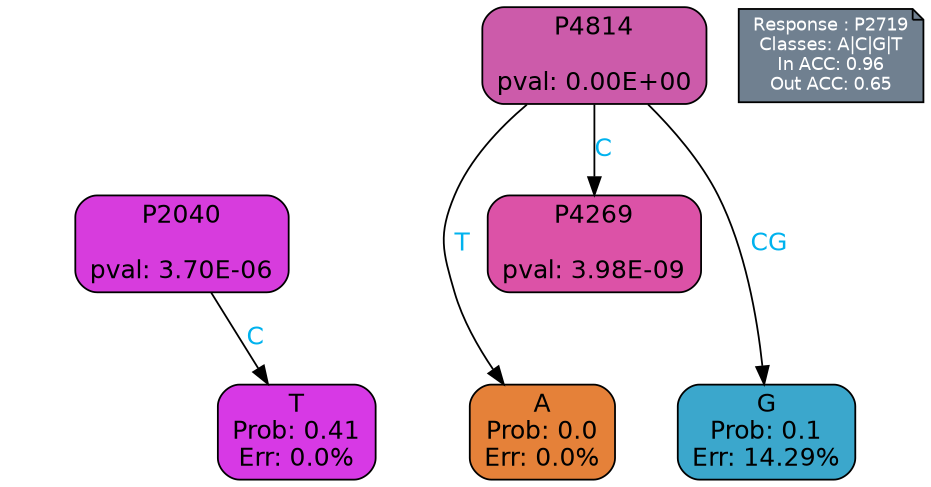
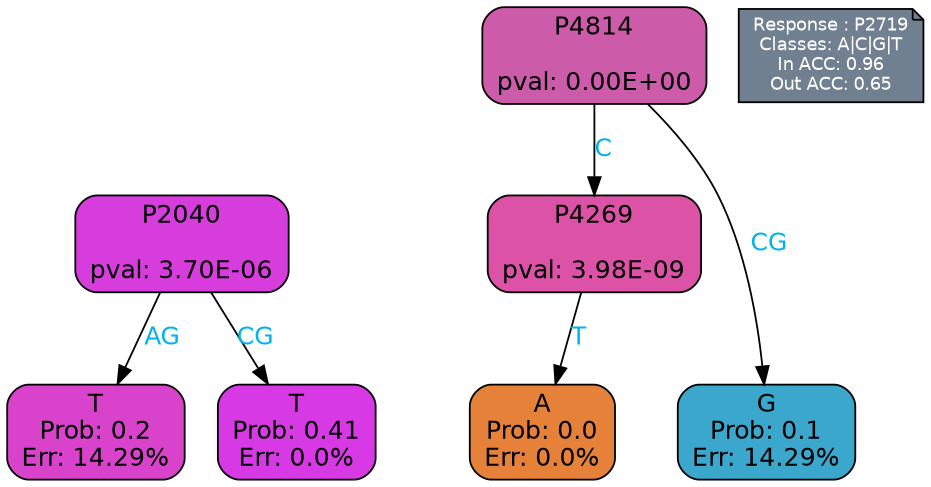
edge "P4814 pval: 0.00E+00" -> "A Prob: 0.0 Err: 0.0%": now "P4269 pval: 3.98E-09" -> "A Prob: 0.0 Err: 0.0%"
edge "P2040 pval: 3.70E-06" -> "T Prob: 0.41 Err: 0.0%": label "C" -> "CG"
node "T Prob: 0.2 Err: 14.29%": added
